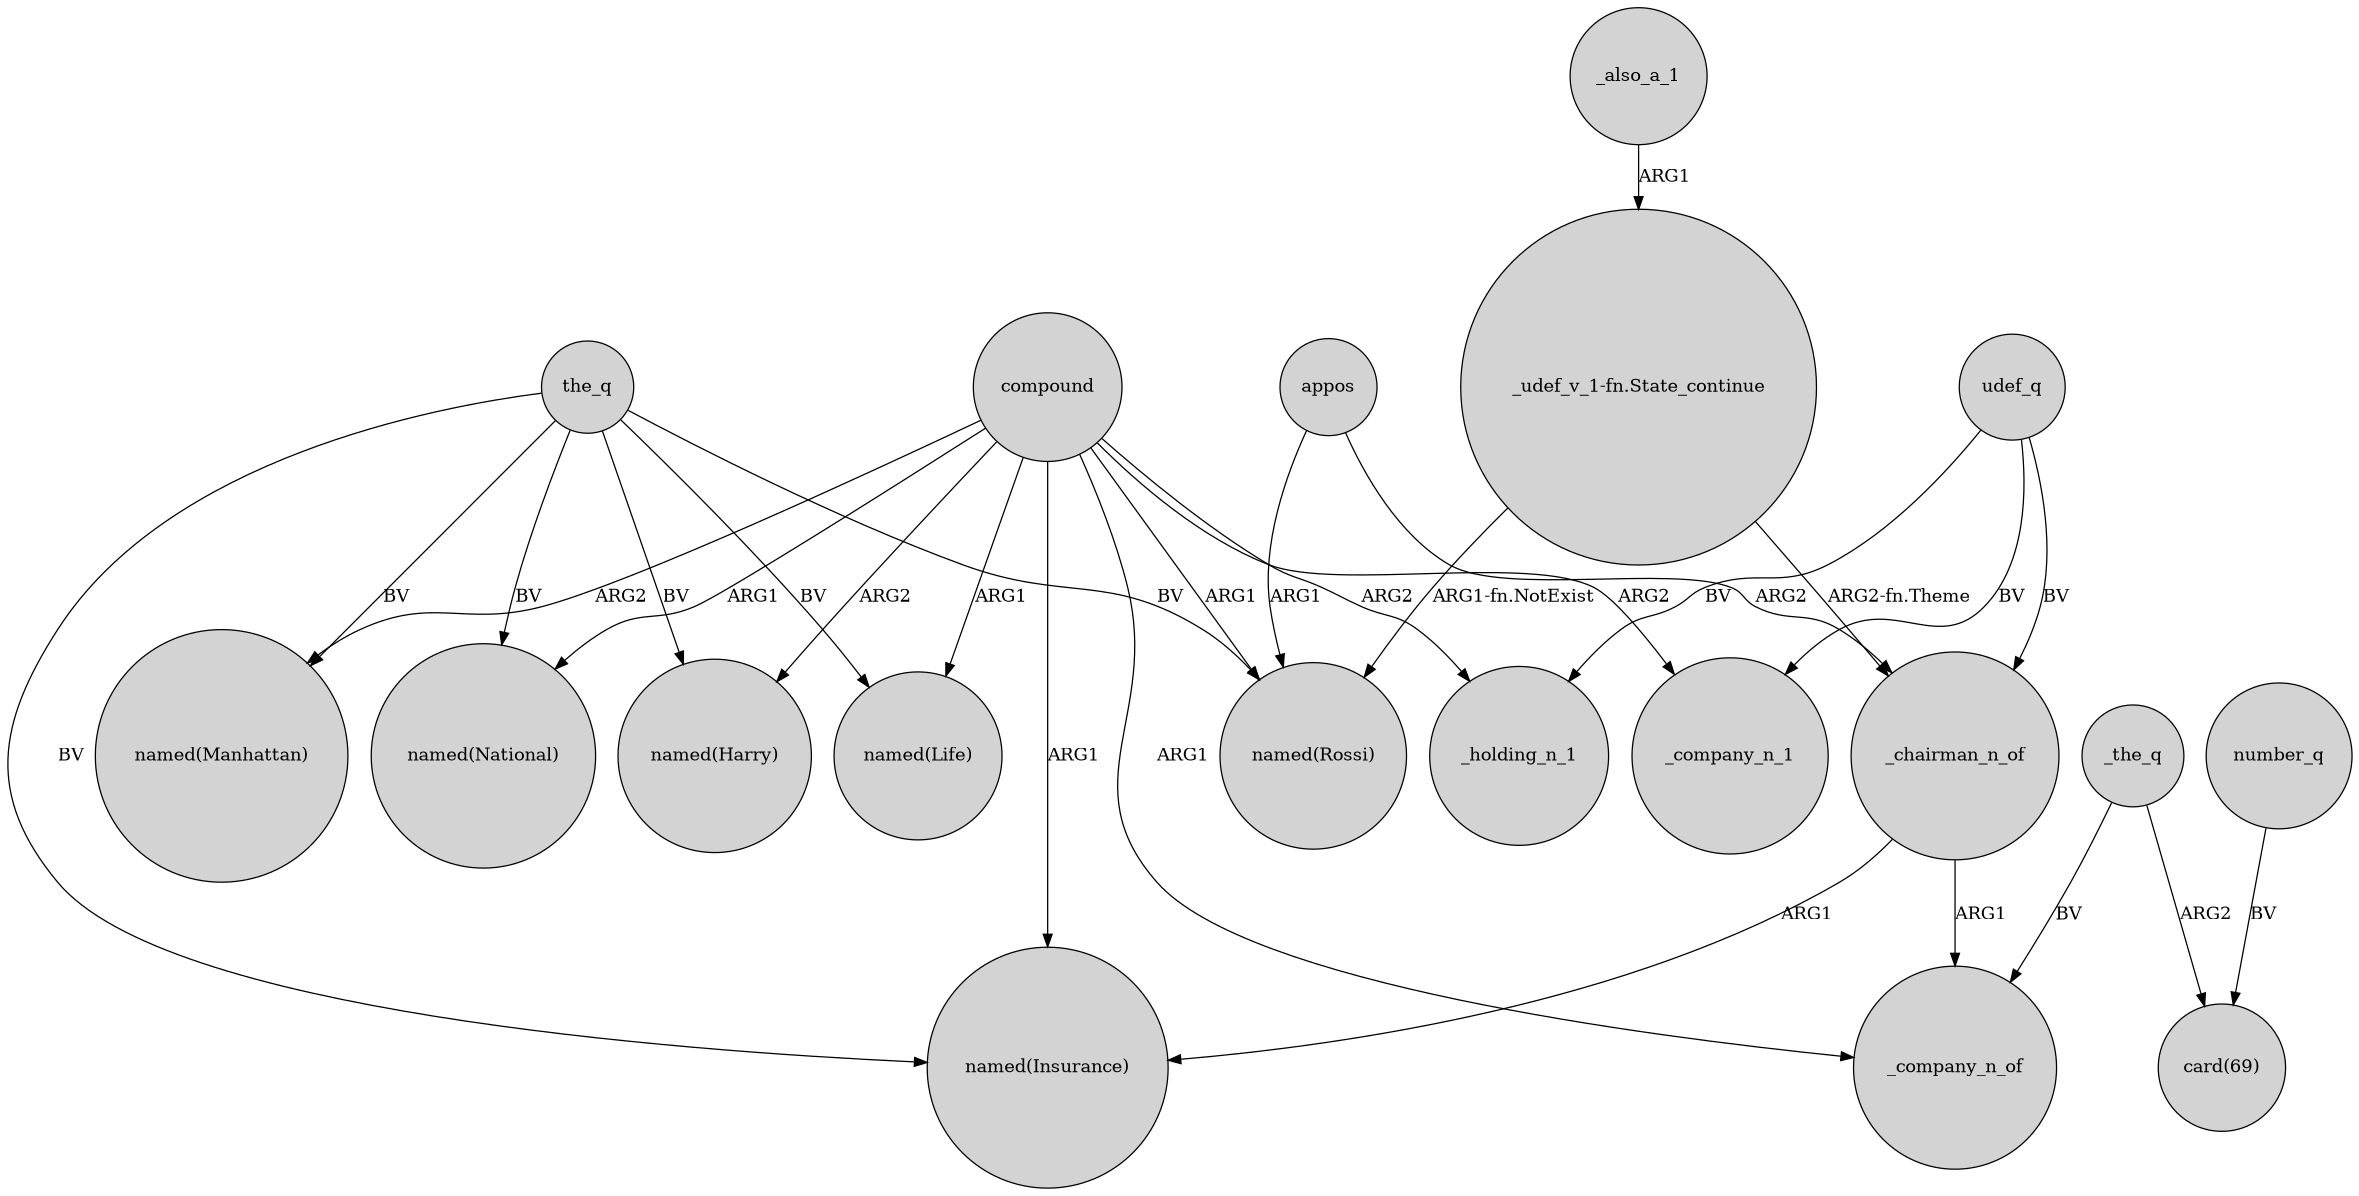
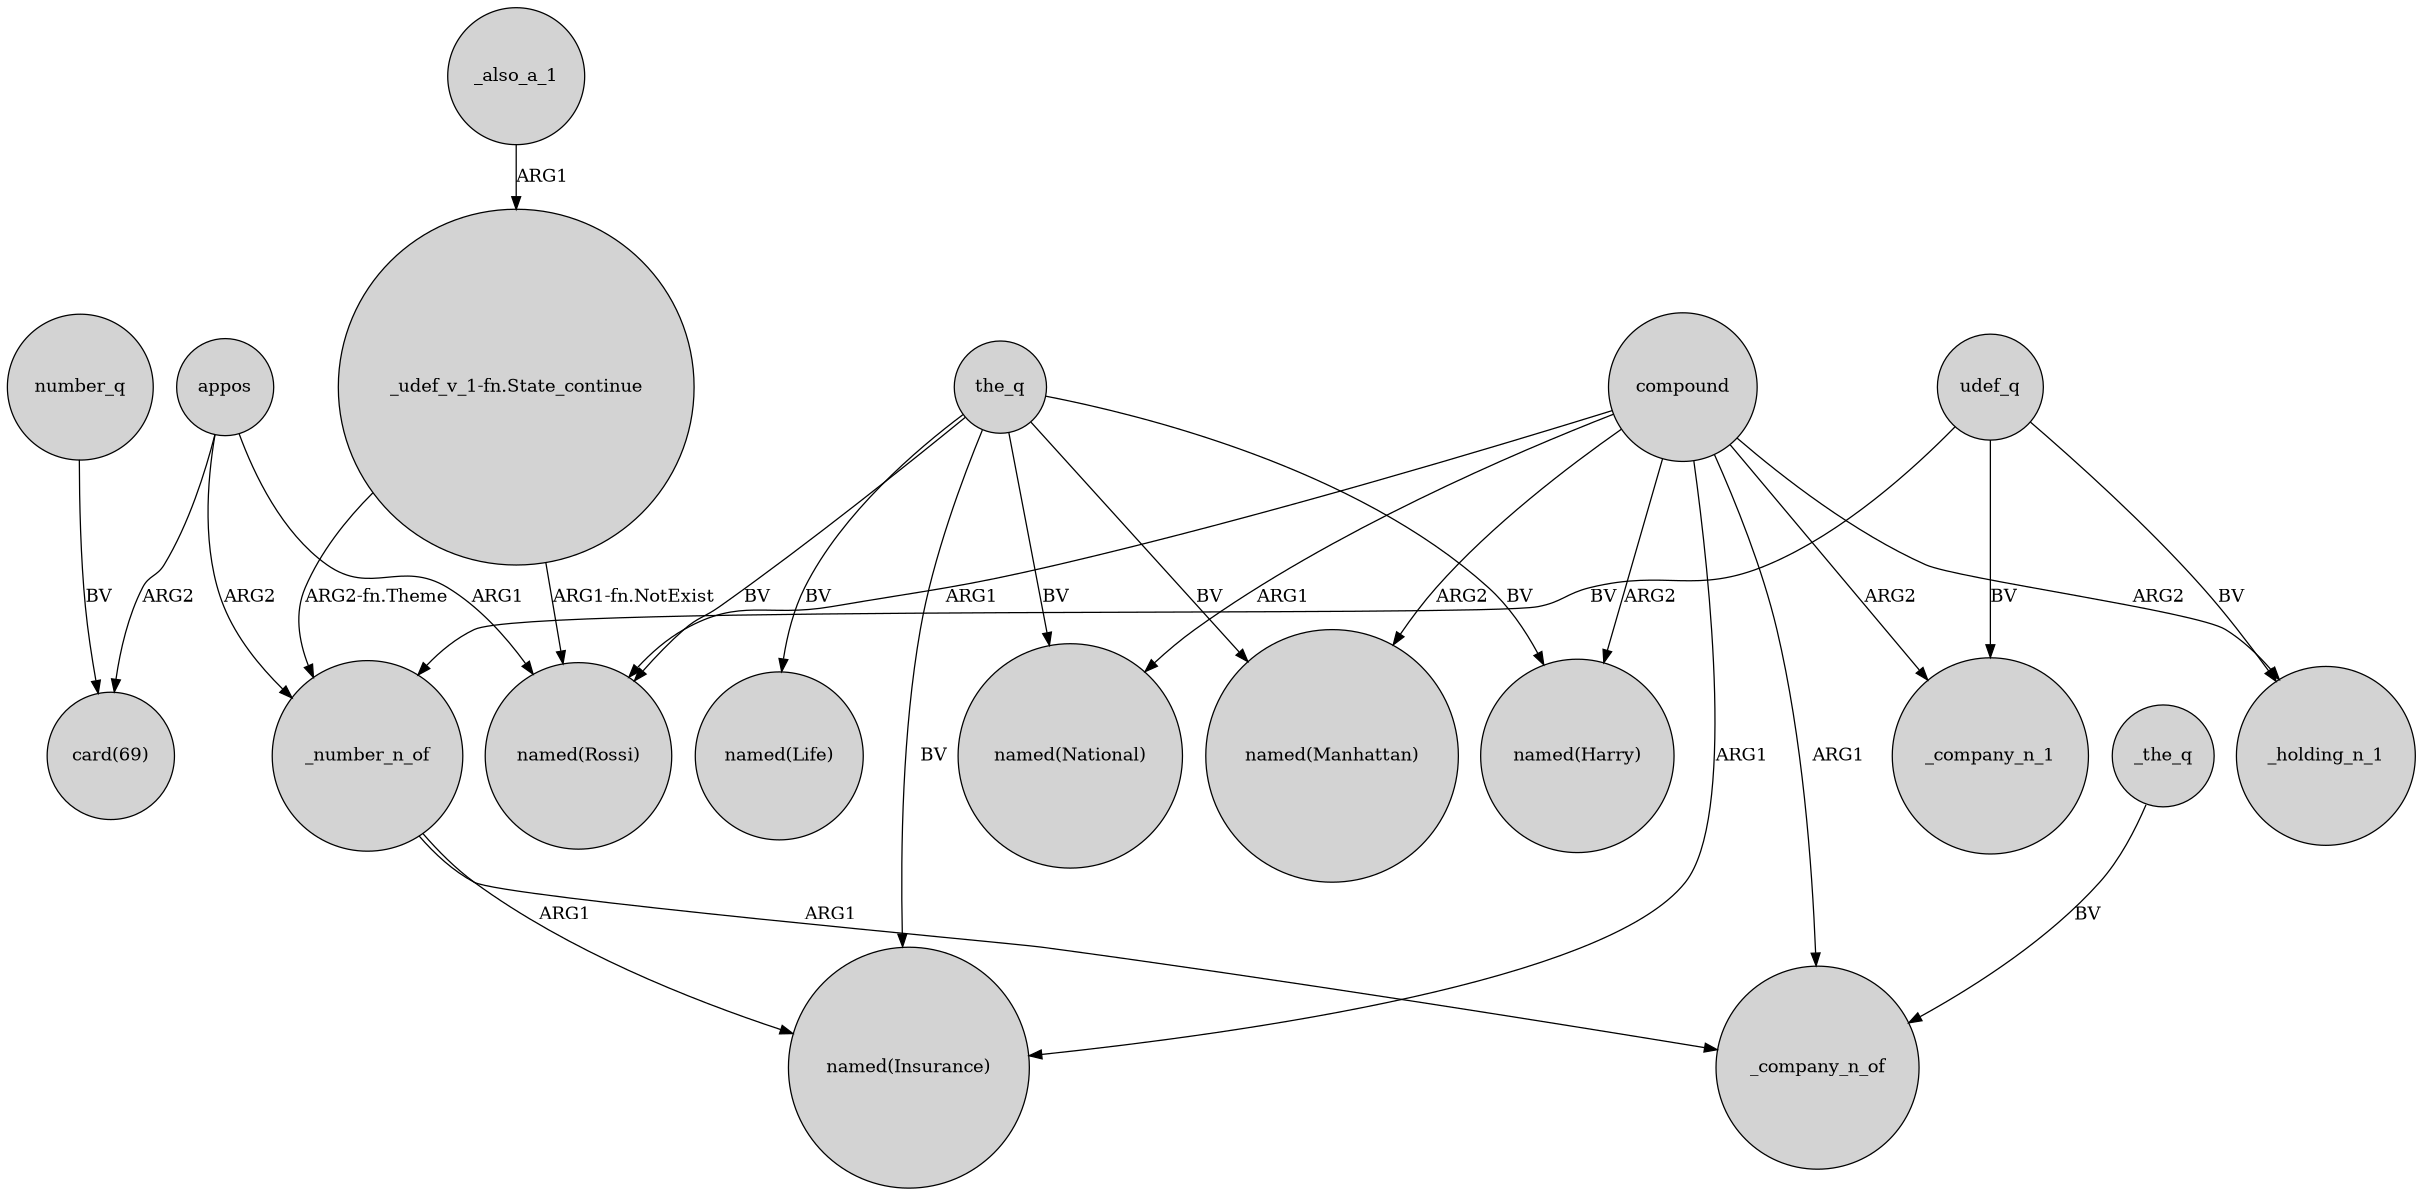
edge "compound" -> "named(Life)": removed, label "ARG1"
node "_chairman_n_of": label "_chairman_n_of" -> "_number_n_of"
edge "_the_q" -> "card(69)": now "appos" -> "card(69)"
